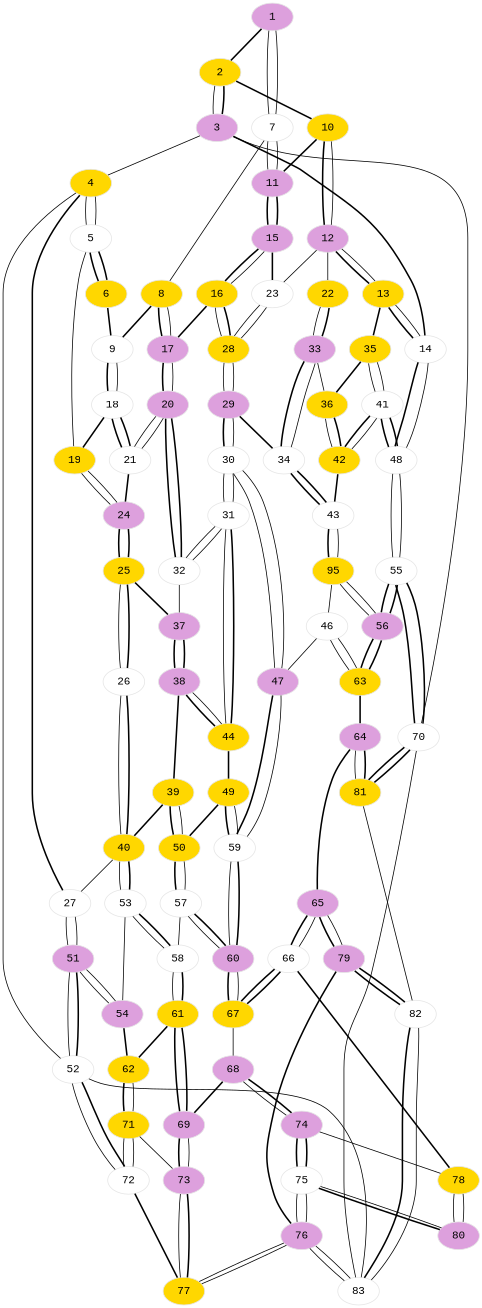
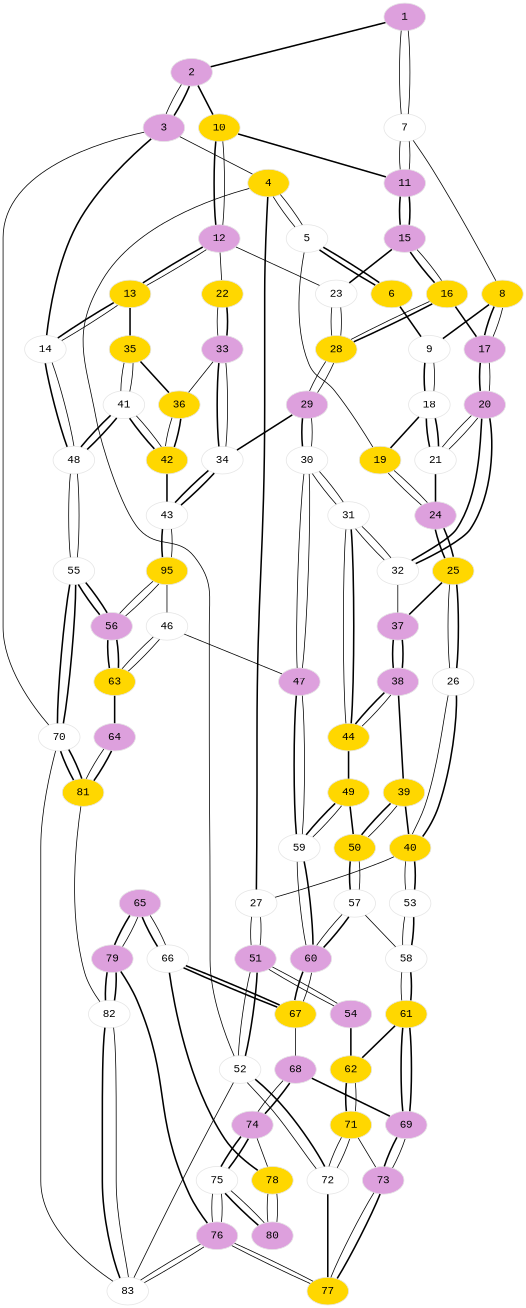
node "2": fillcolor gold -> plum
edge "64" -- "65": removed
edge "53" -- "54": removed
